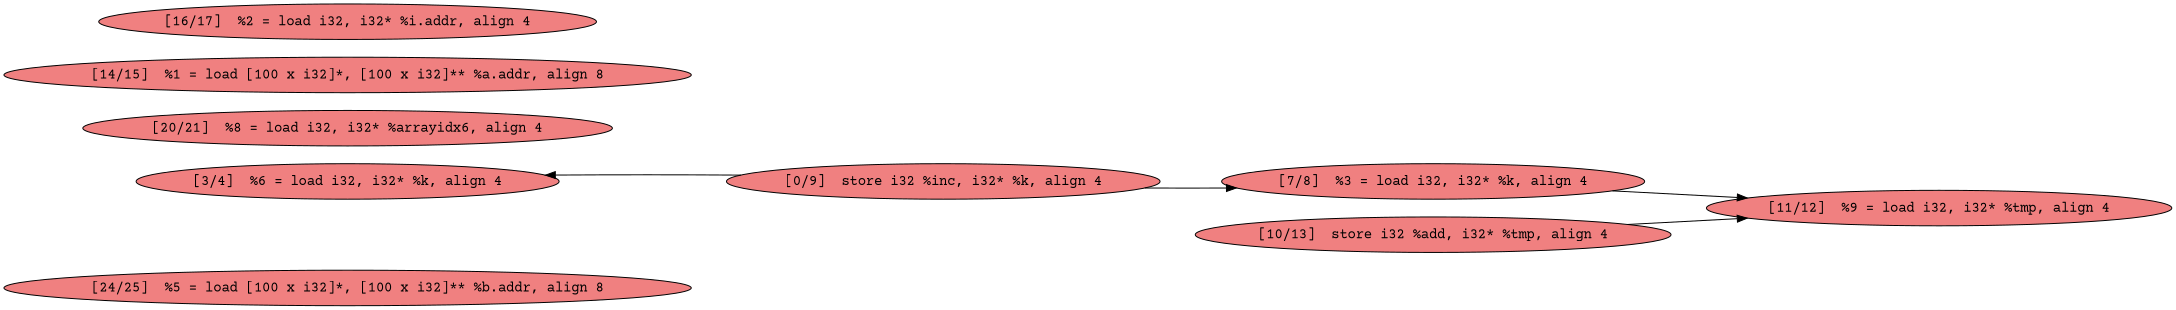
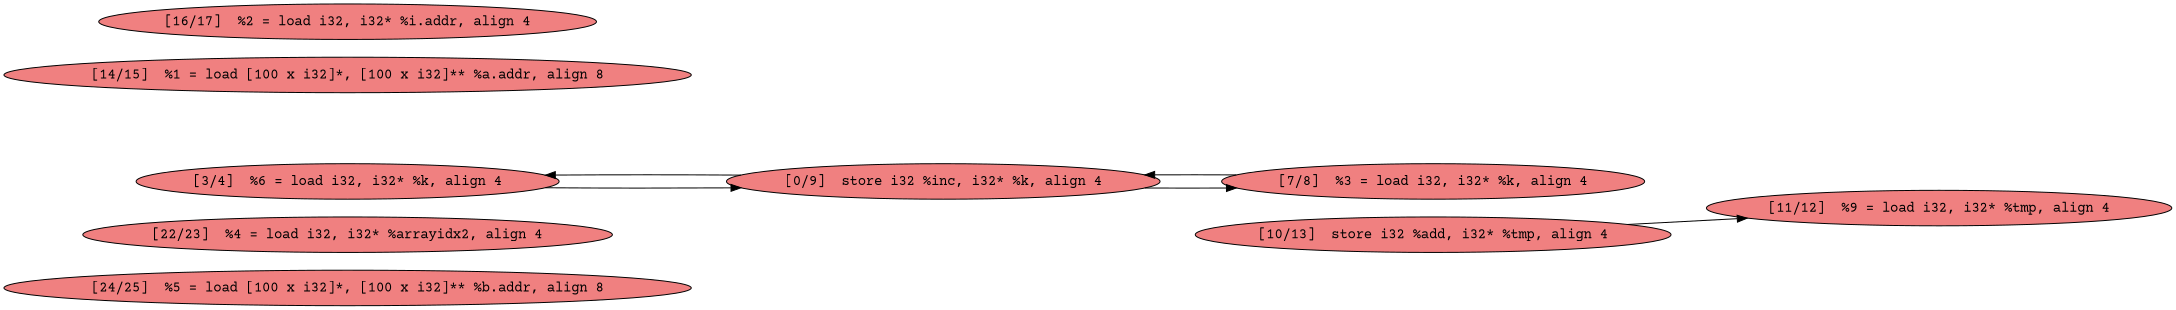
node "[20/21]  %8 = load i32, i32* %arrayidx6, align 4": removed
edge "[3/4]  %6 = load i32, i32* %k, align 4" -> "[0/9]  store i32 %inc, i32* %k, align 4": added
edge "[7/8]  %3 = load i32, i32* %k, align 4" -> "[11/12]  %9 = load i32, i32* %tmp, align 4": now "[7/8]  %3 = load i32, i32* %k, align 4" -> "[0/9]  store i32 %inc, i32* %k, align 4"
node "[22/23]  %4 = load i32, i32* %arrayidx2, align 4": added
